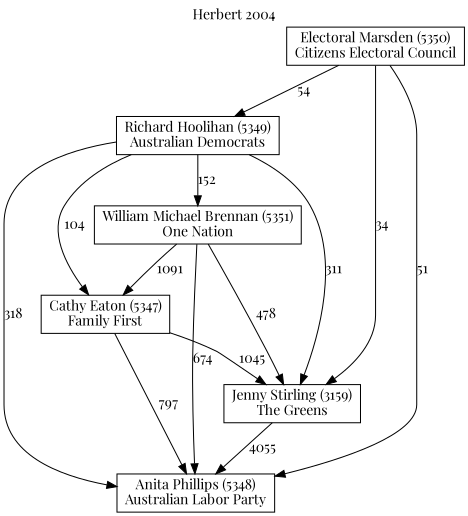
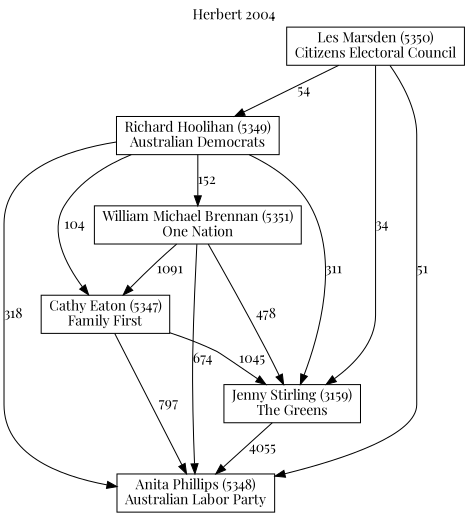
node "Electoral Marsden (5350) Citizens Electoral Council": label "Electoral Marsden (5350) Citizens Electoral Council" -> "Les Marsden (5350) Citizens Electoral Council"
